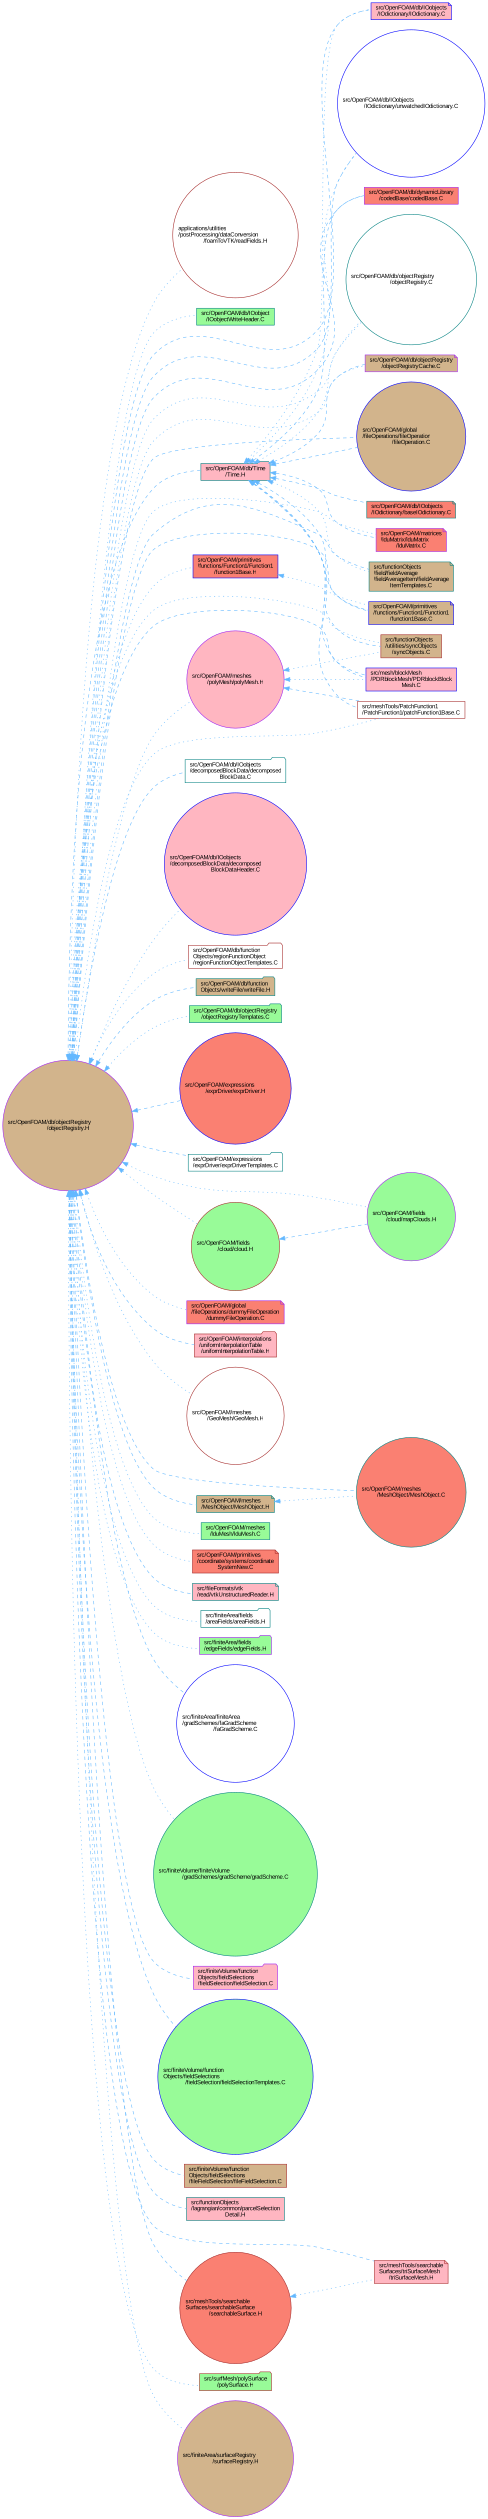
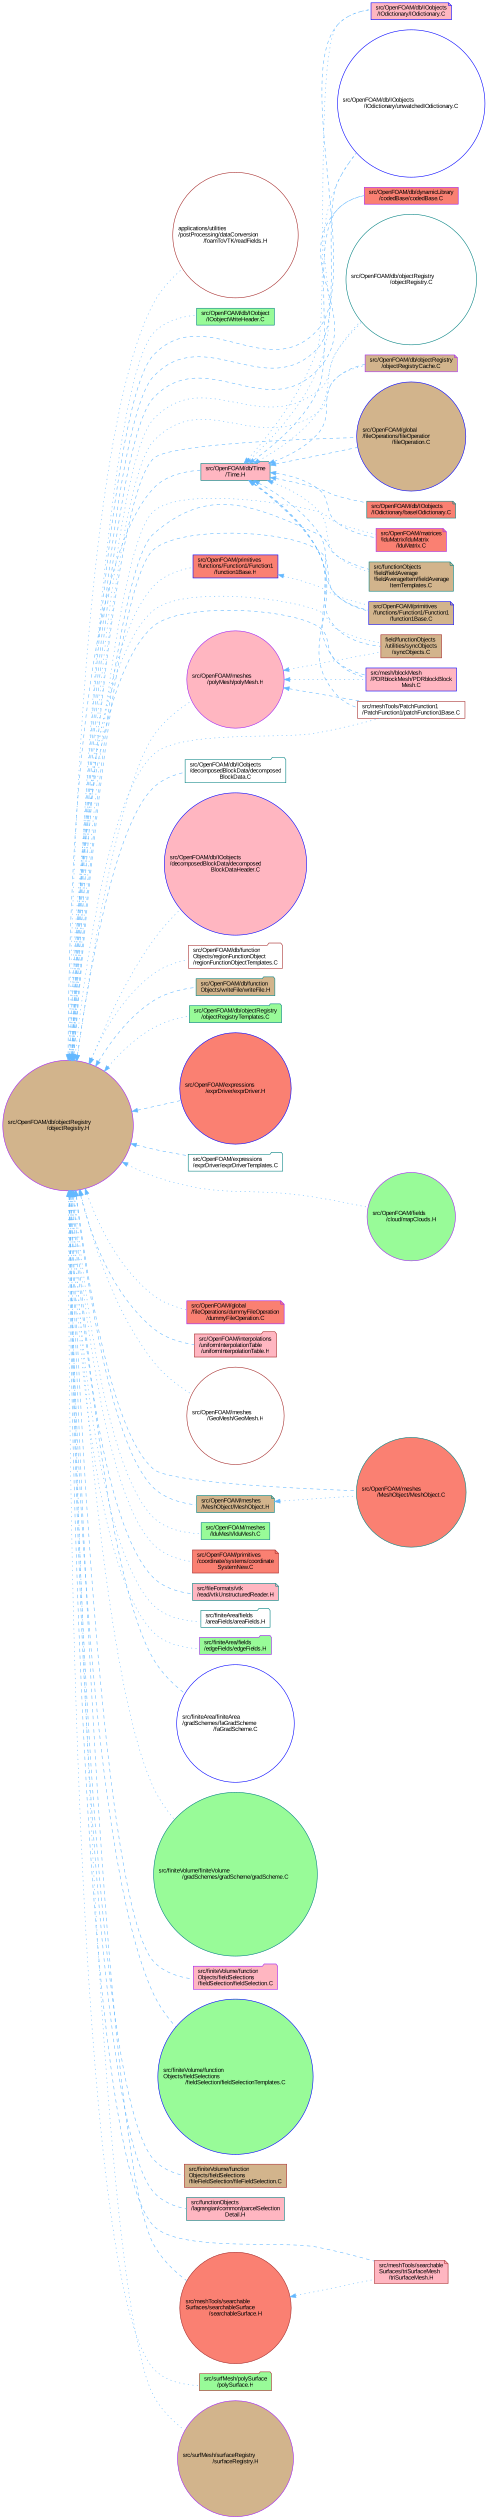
node "src/functionObjects /utilities/syncObjects /syncObjects.C": label "src/functionObjects /utilities/syncObjects /syncObjects.C" -> "field/functionObjects /utilities/syncObjects /syncObjects.C"
node "src/OpenFOAM/fields /cloud/cloud.H": removed
node "src/finiteArea/surfaceRegistry /surfaceRegistry.H": label "src/finiteArea/surfaceRegistry /surfaceRegistry.H" -> "src/surfMesh/surfaceRegistry /surfaceRegistry.H"
